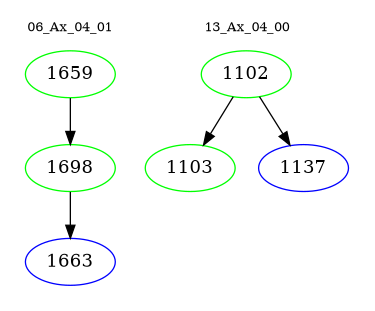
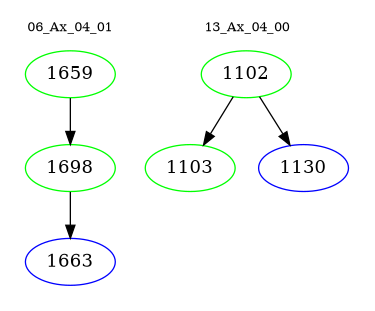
node "1137": label "1137" -> "1130"
